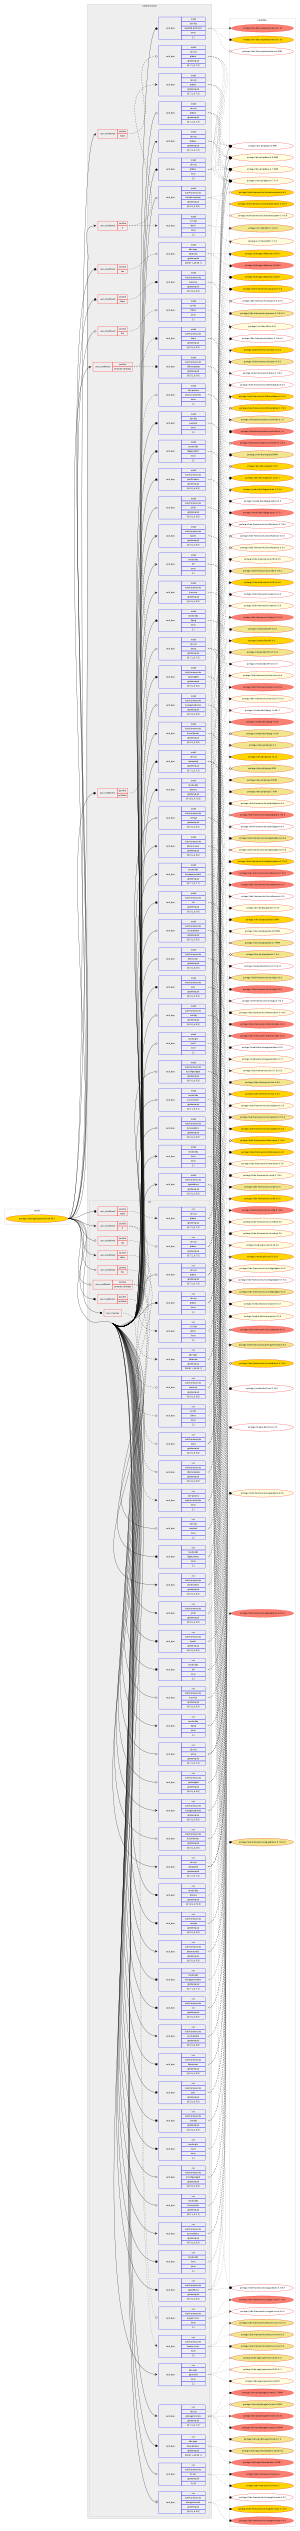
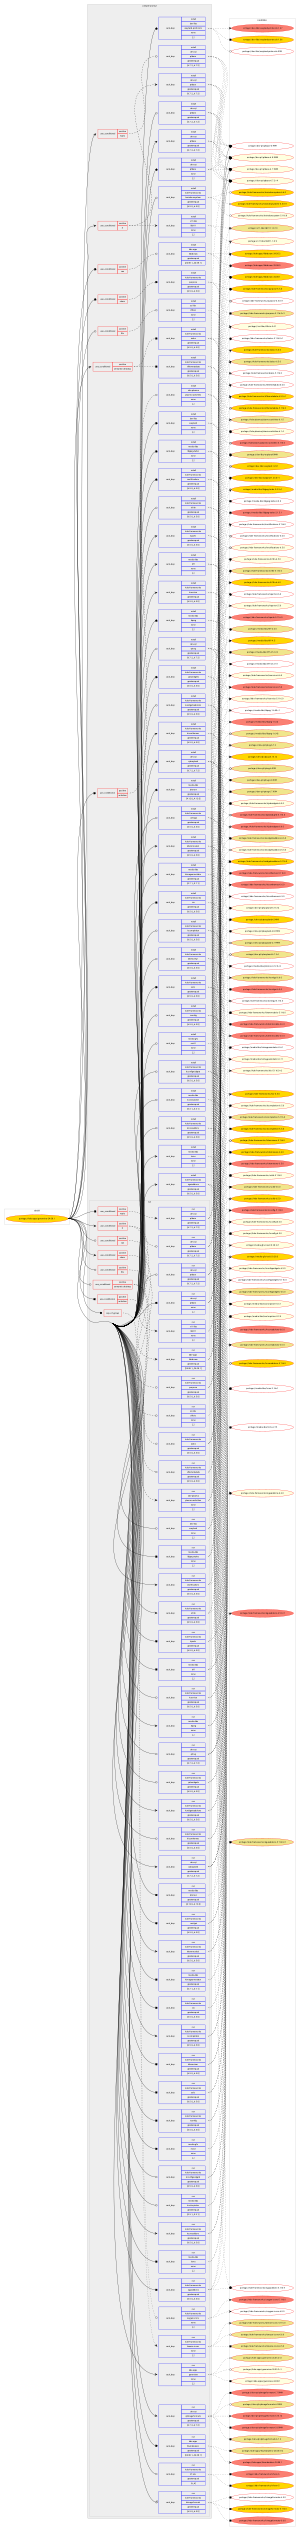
node "portage://kde-plasma/plasma-activities-6.1.4": fillcolor salmon -> lightyellow
node "portage://kde-frameworks/kjobwidgets-6.6.0": fillcolor white -> salmon
node "portage://kde-frameworks/kio-6.6.0": removed
node "portage://kde-frameworks/kitemviews-6.5.0": fillcolor lightyellow -> salmon
node "portage://kde-frameworks/qtimageformats-6.5.0": label "portage://kde-frameworks/qtimageformats-6.5.0" -> "portage://kde-frameworks/kcoreaddons-6.5.0"
